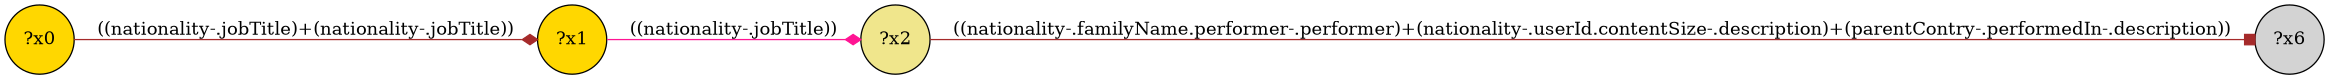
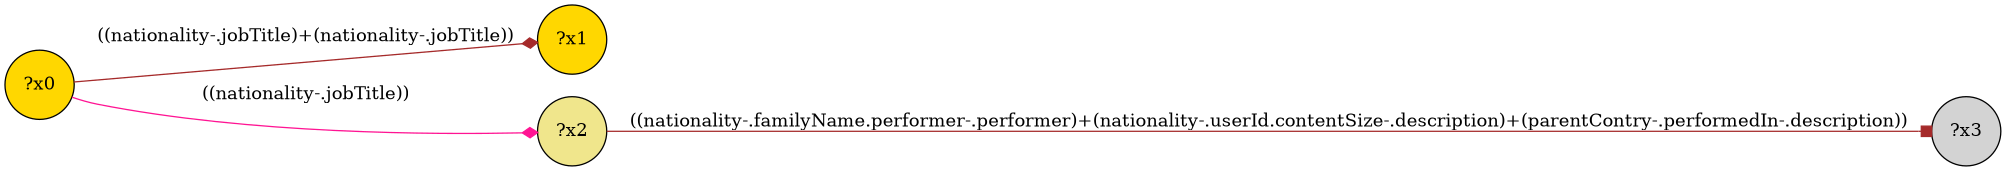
edge "?x1" -> "?x2": now "?x0" -> "?x2"
node "?x6": label "?x6" -> "?x3"
